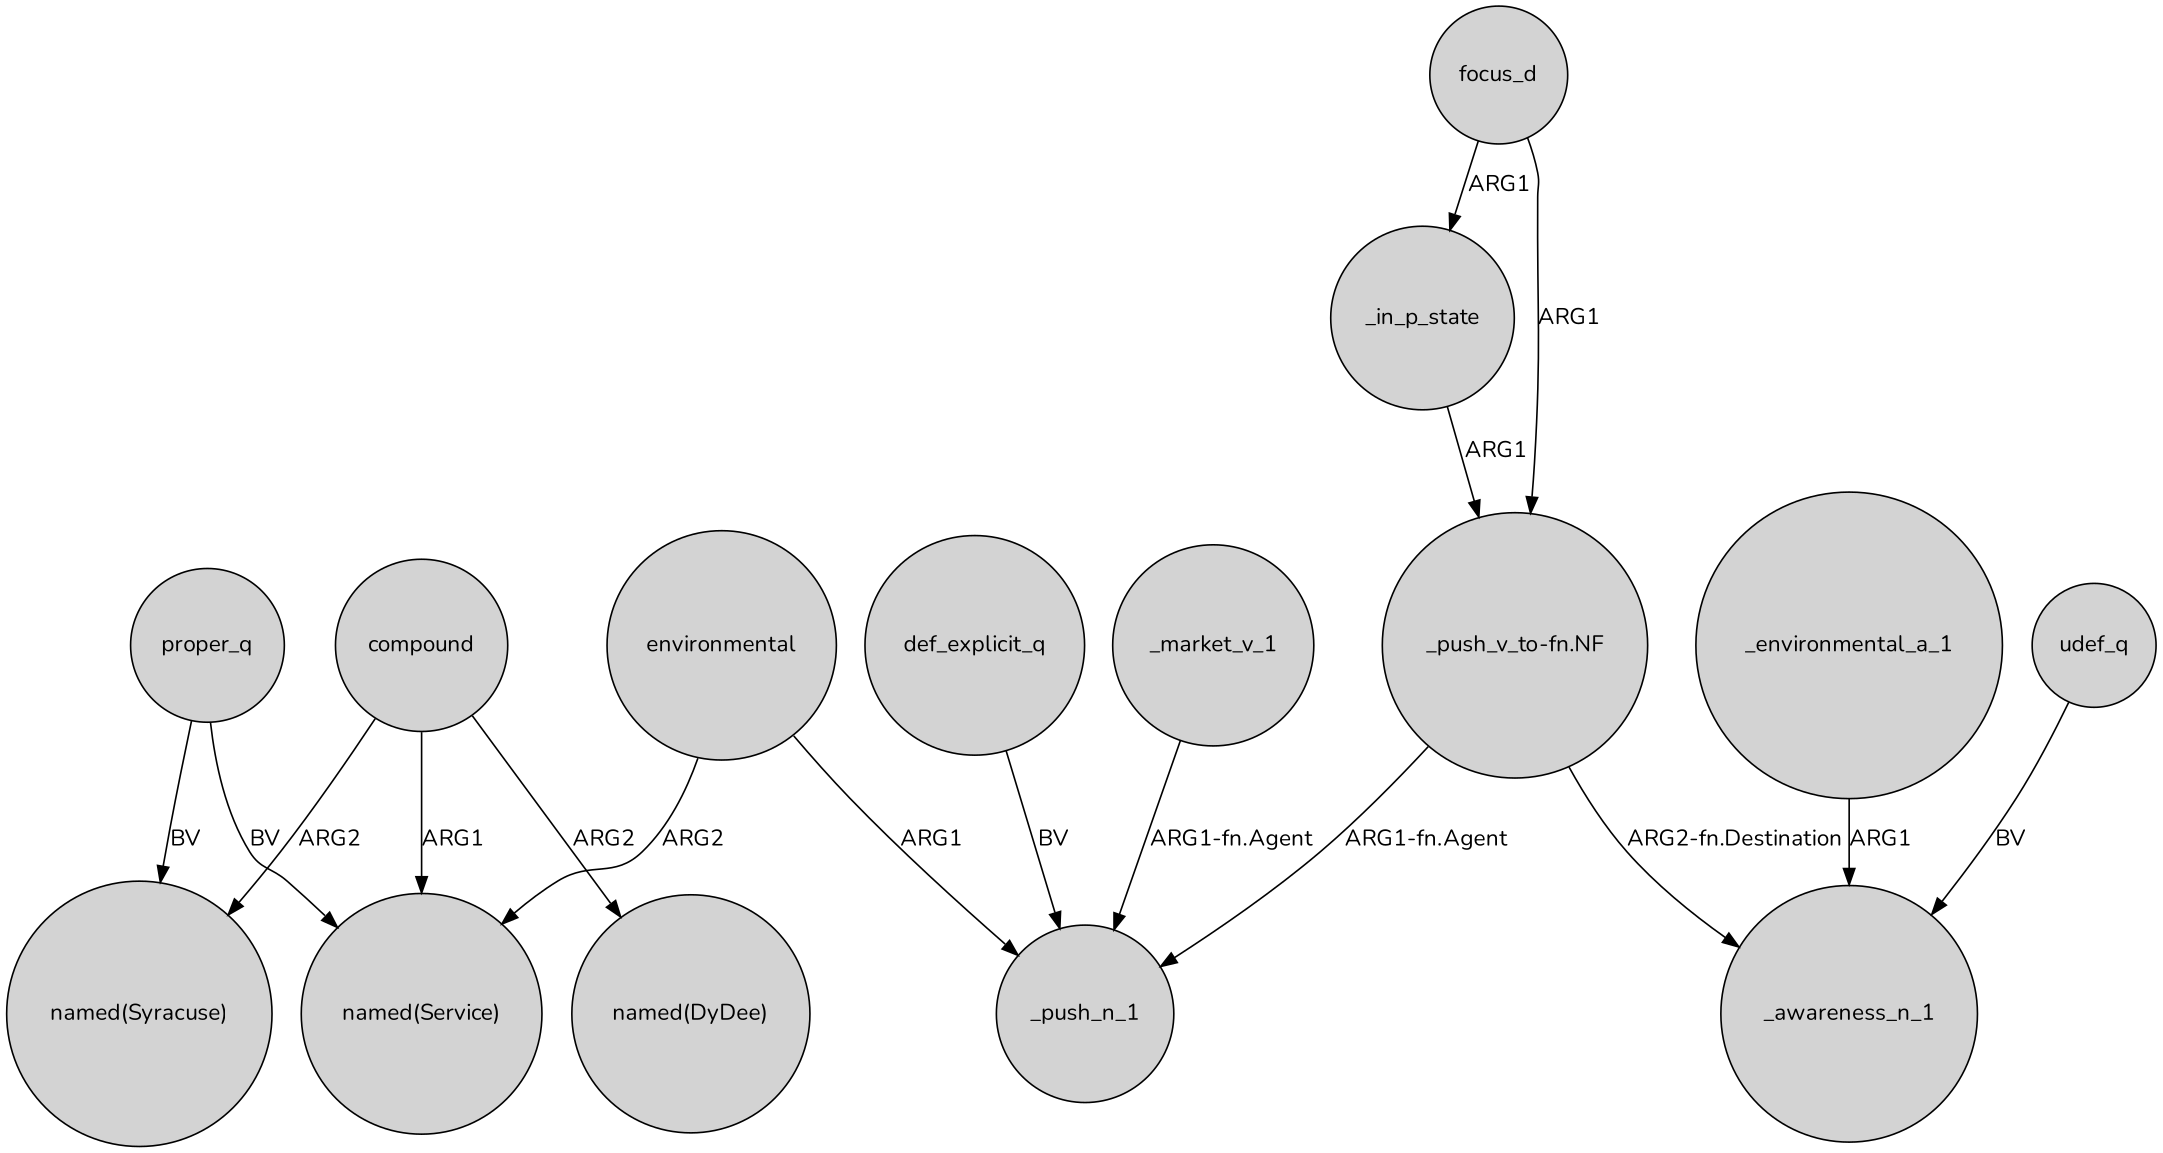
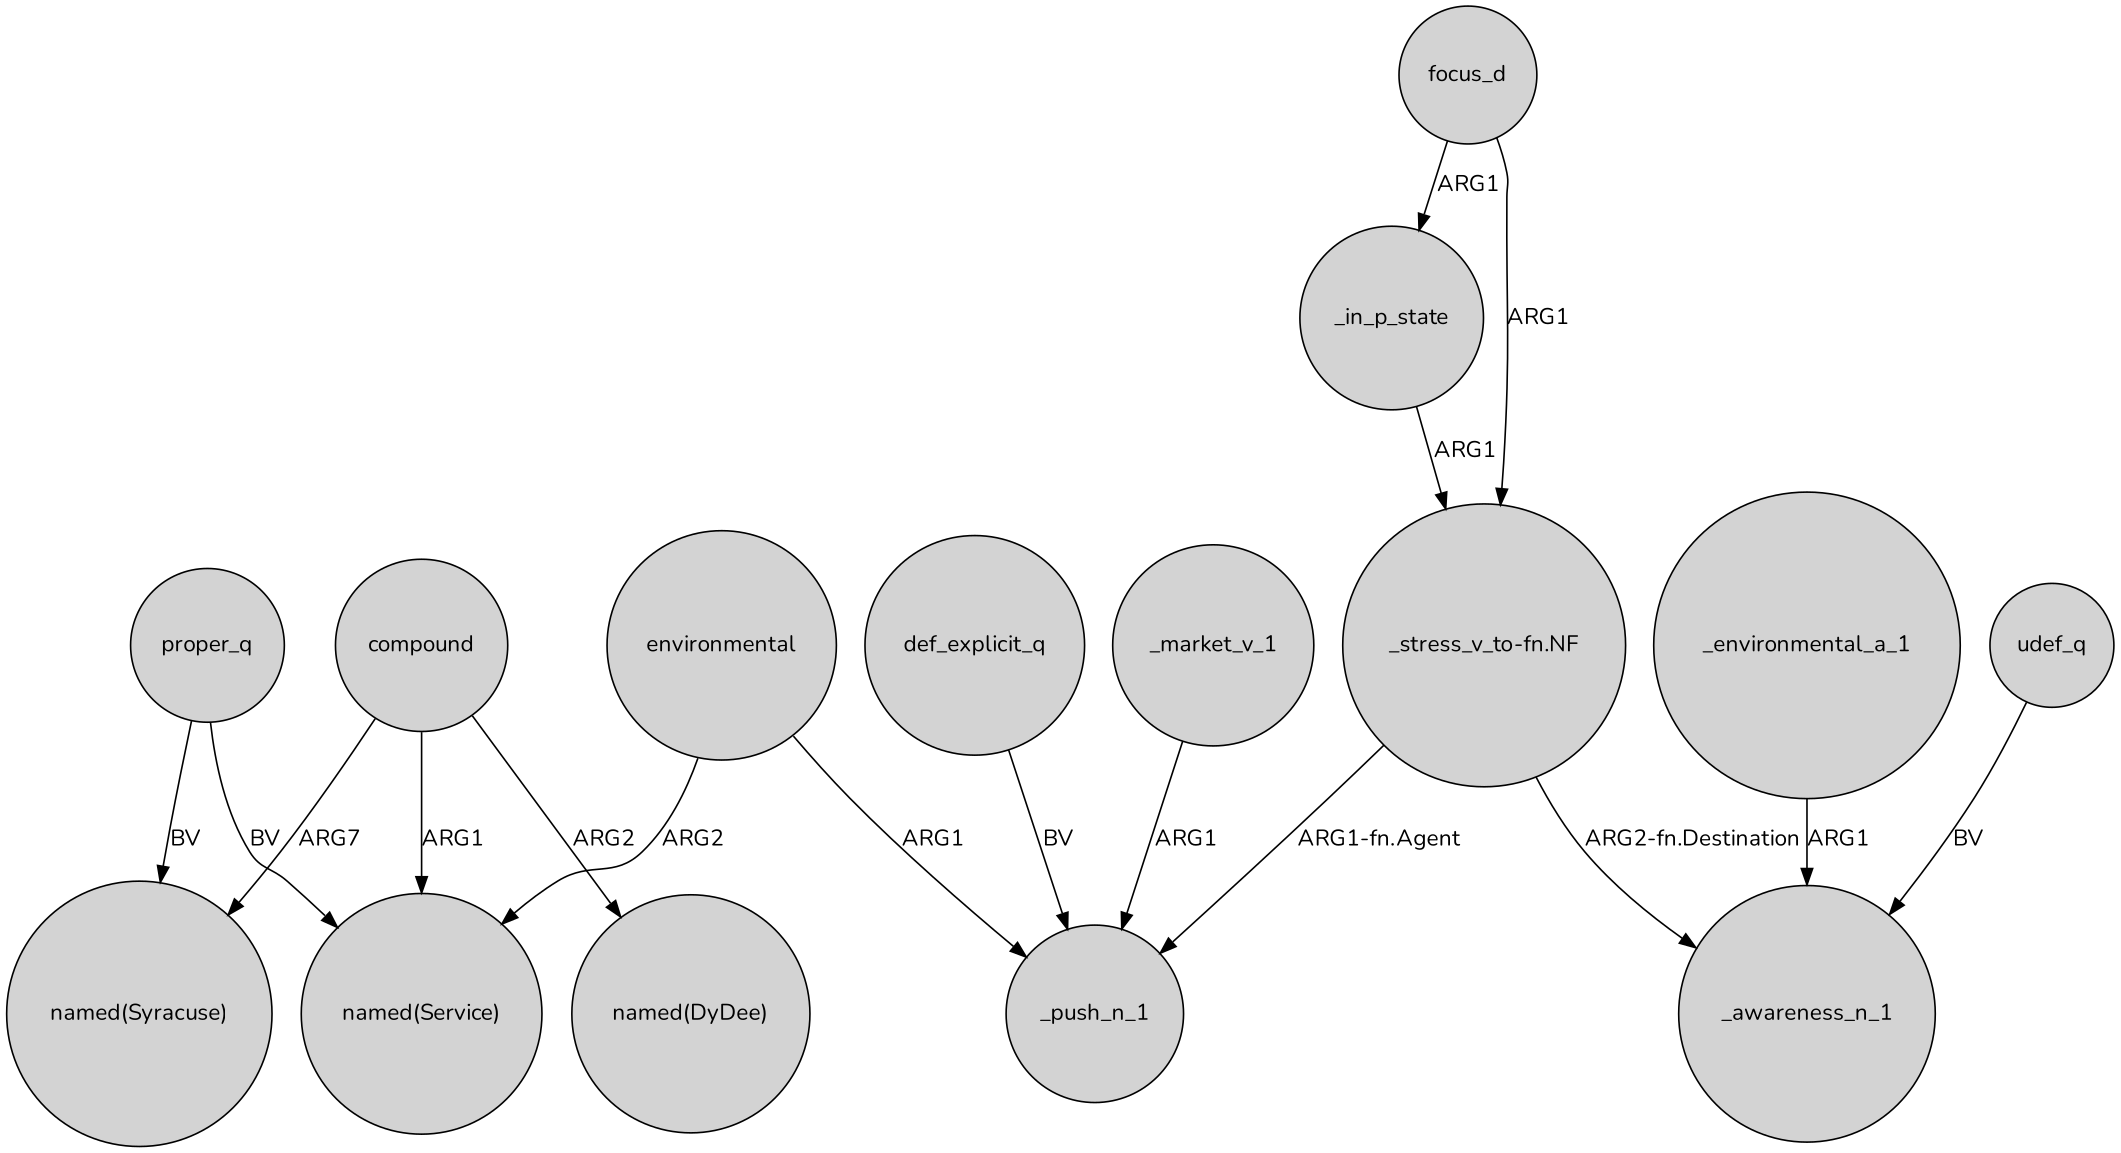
node "_push_v_to-fn.NF": label "_push_v_to-fn.NF" -> "_stress_v_to-fn.NF"
edge "compound" -> "named(Syracuse)": label "ARG2" -> "ARG7"
edge "_market_v_1" -> "_push_n_1": label "ARG1-fn.Agent" -> "ARG1"
